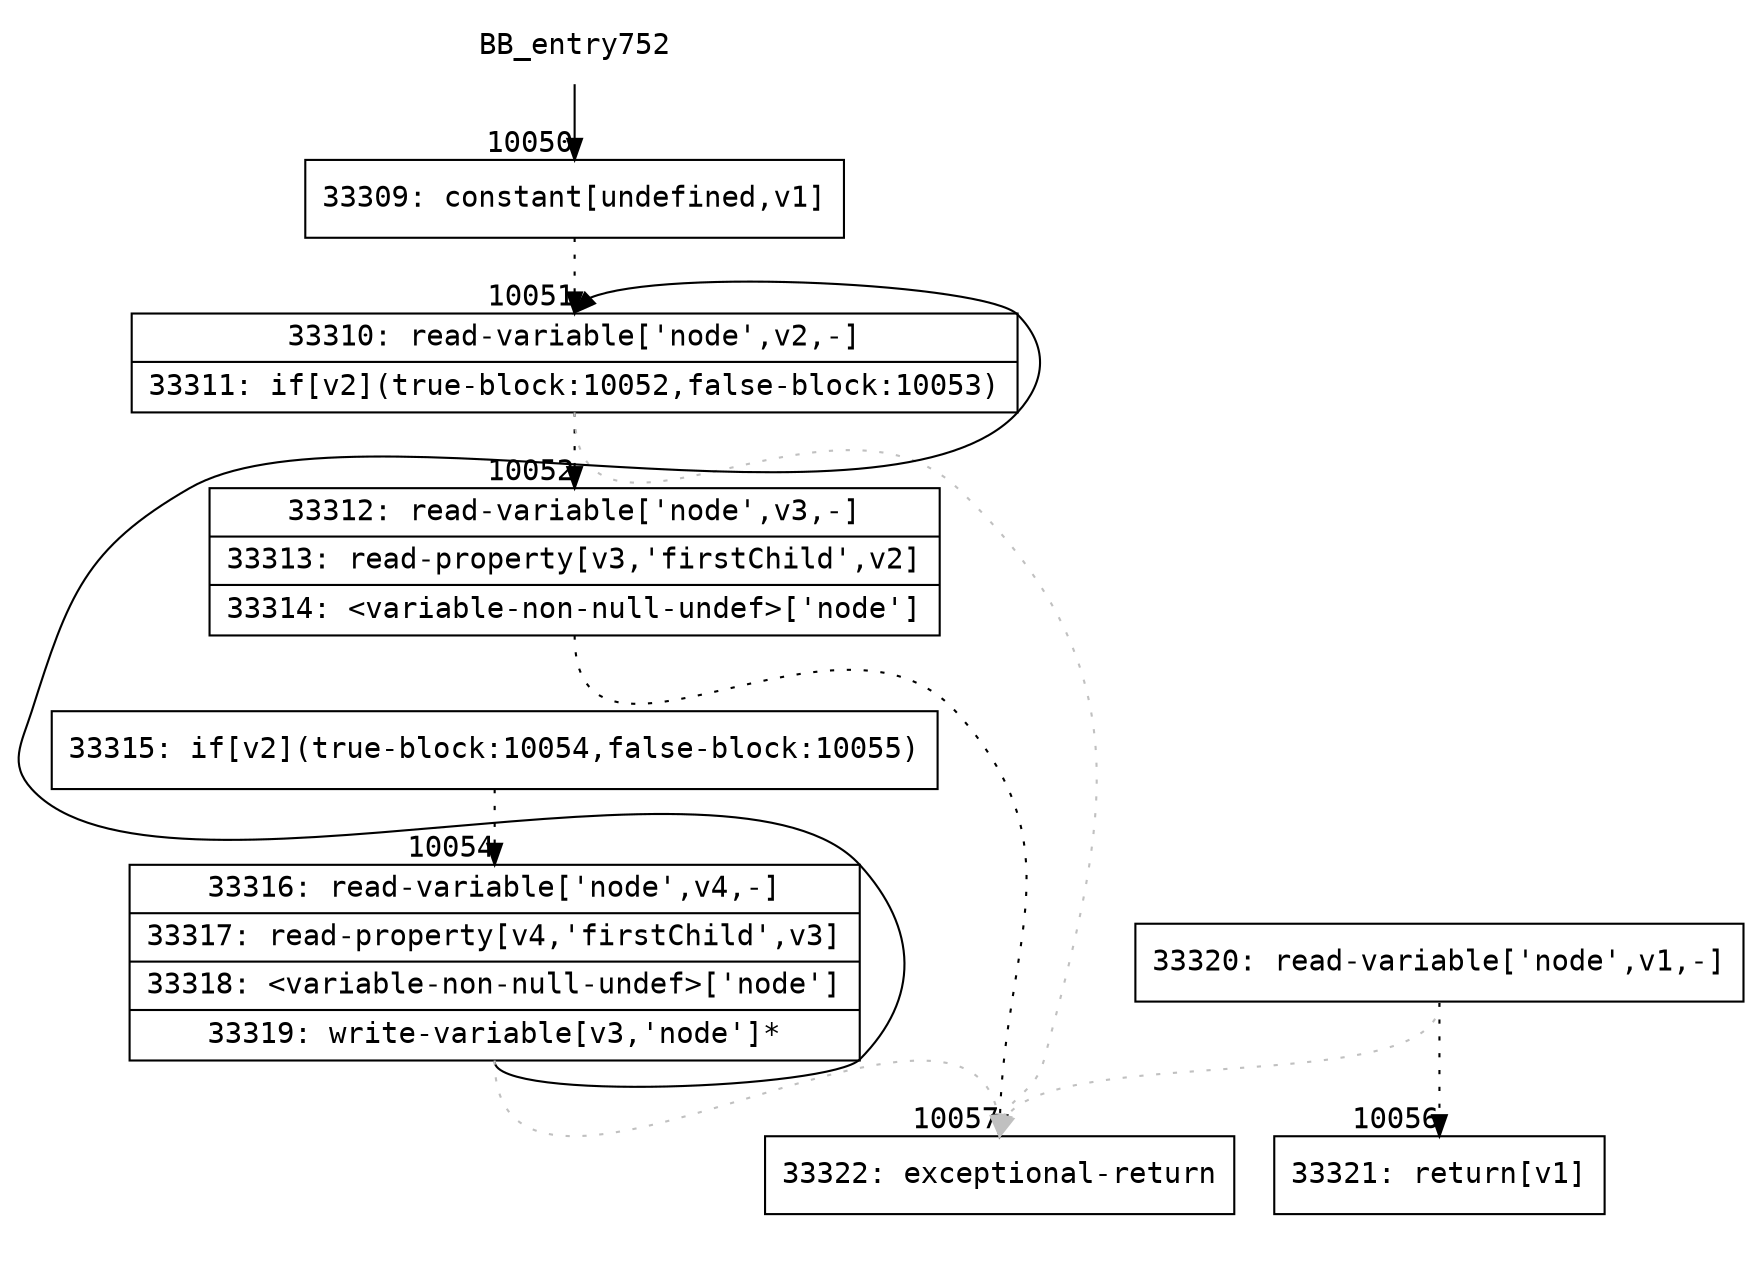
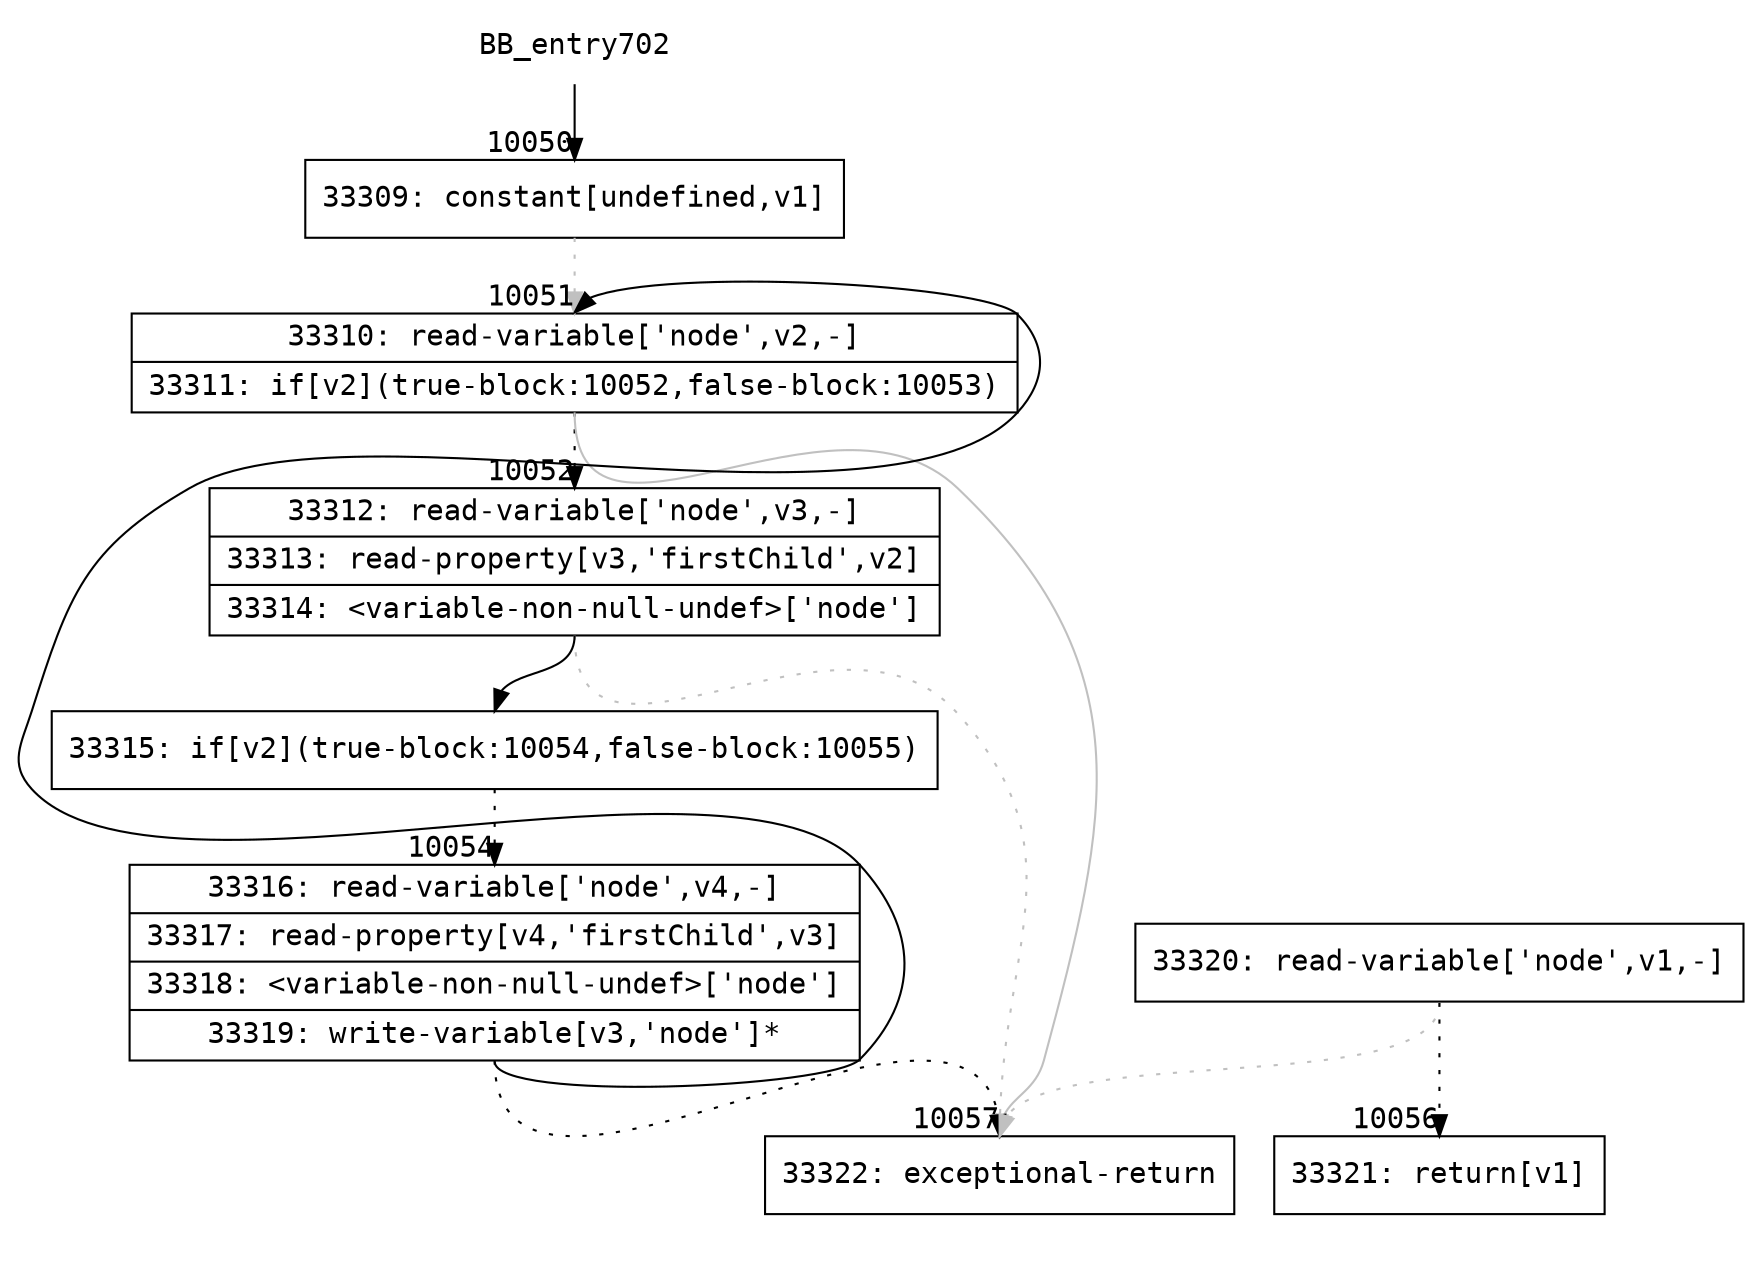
node "BB_entry752": label "BB_entry752" -> "BB_entry702"
edge "33309: constant[undefined,v1]" -> "33310: read-variable['node',v2,-]": color black -> gray
edge "33310: read-variable['node',v2,-]" -> "33322: exceptional-return": style dotted -> solid
edge "33312: read-variable['node',v3,-]" -> "33315: if[v2](true-block:10054,false-block:10055)": added
edge "33312: read-variable['node',v3,-]" -> "33322: exceptional-return": color black -> gray
edge "33316: read-variable['node',v4,-]" -> "33322: exceptional-return": color gray -> black
